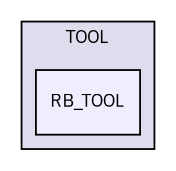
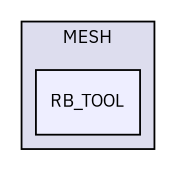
cluster "TOOL": label "TOOL" -> "MESH"
